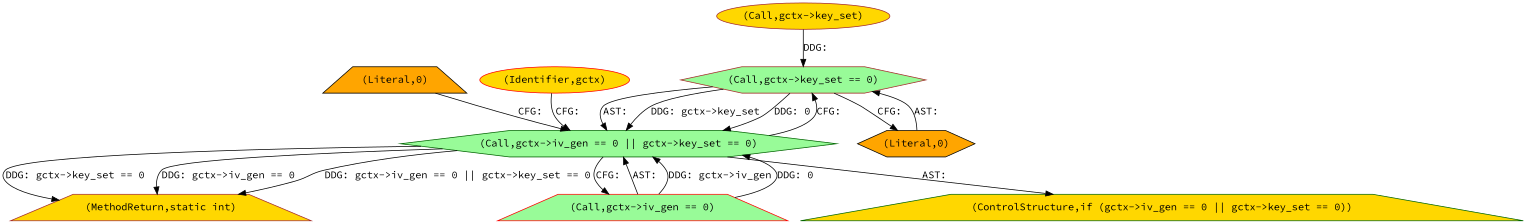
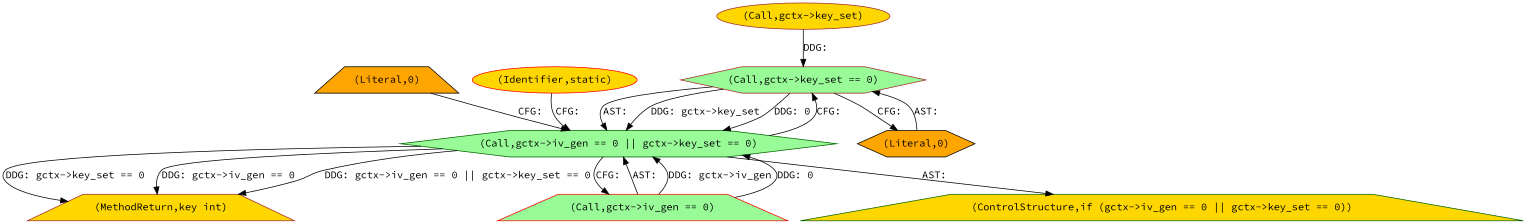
node "(Identifier,gctx)": label "(Identifier,gctx)" -> "(Identifier,static)"
node "(MethodReturn,static int)": label "(MethodReturn,static int)" -> "(MethodReturn,key int)"
